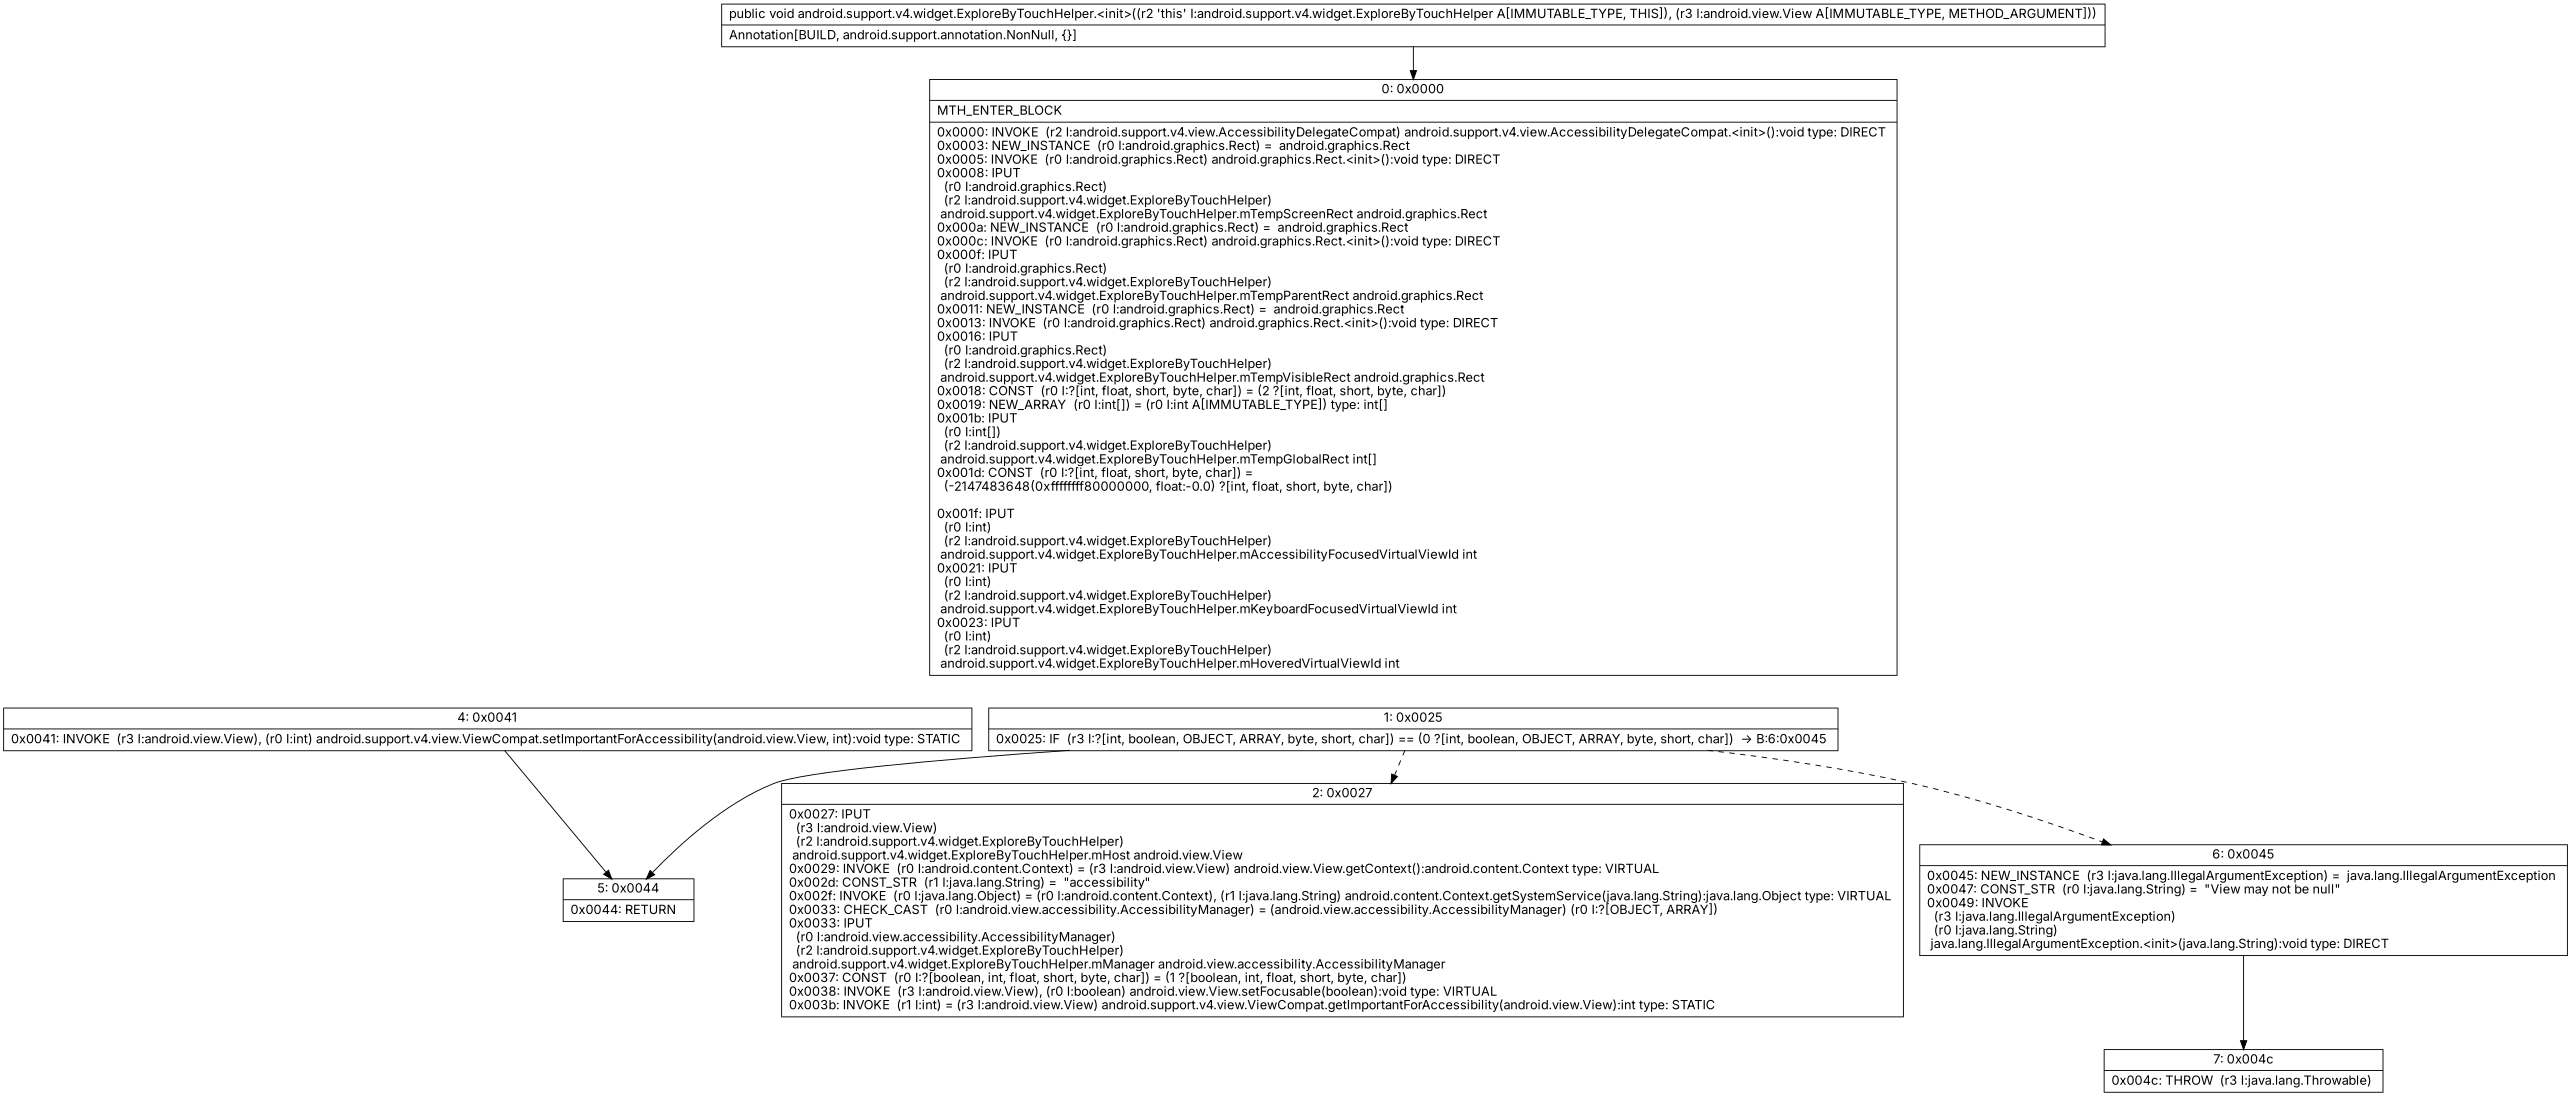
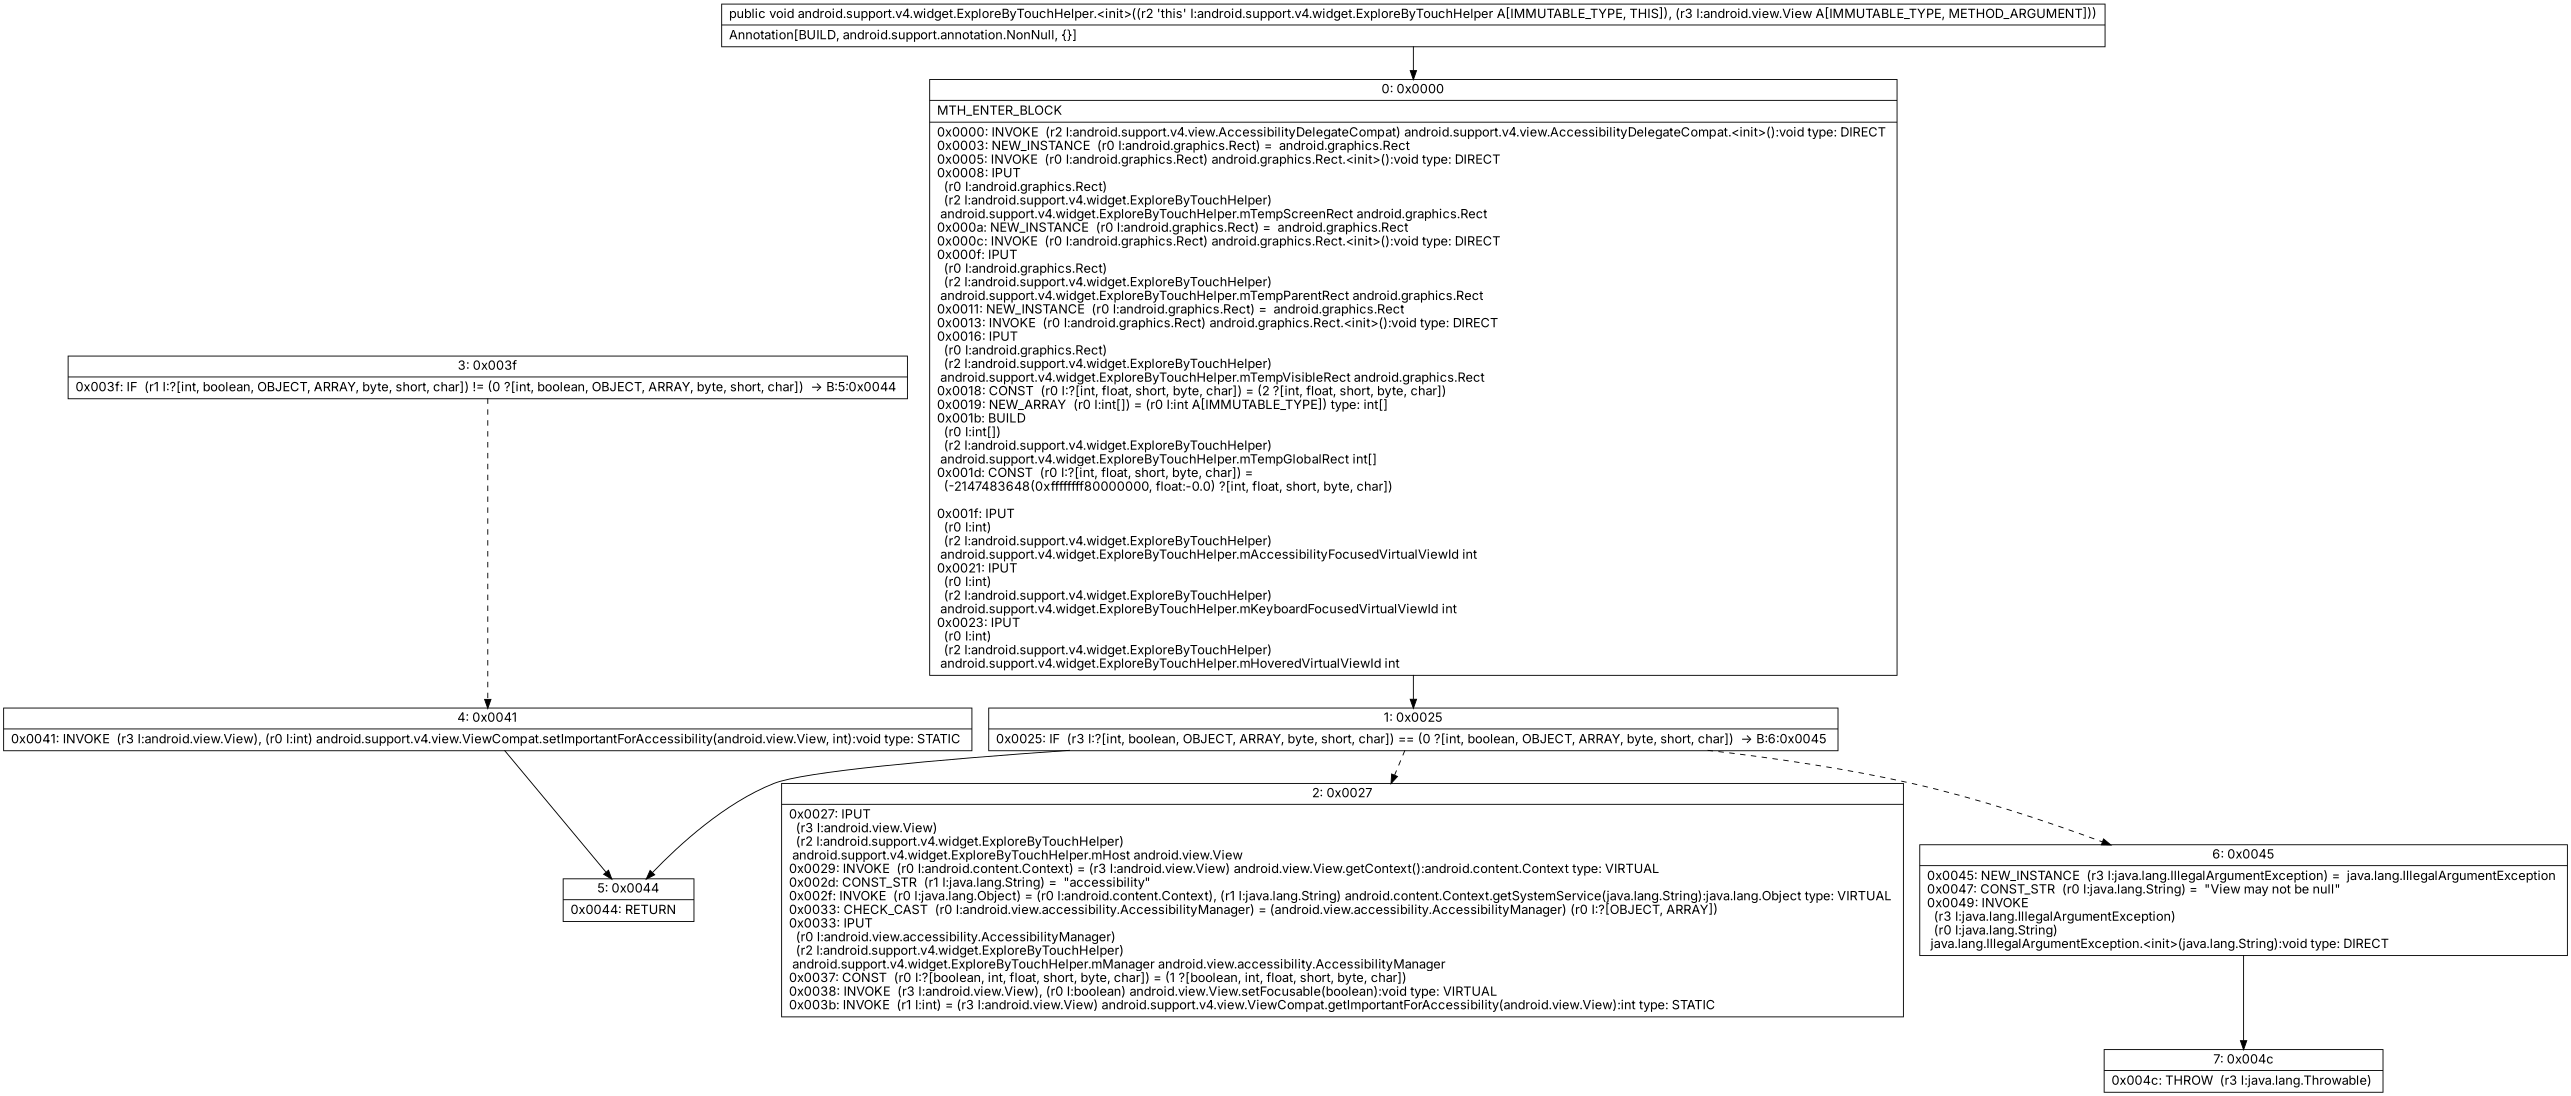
node "3: 0x003f": added
node "0: 0x0000": text "0x001b: IPUT" -> "0x001b: BUILD"
edge "0: 0x0000" -> "1: 0x0025": added
